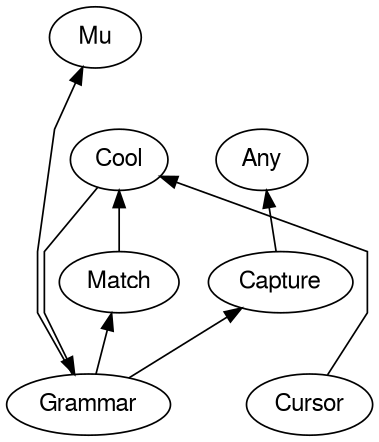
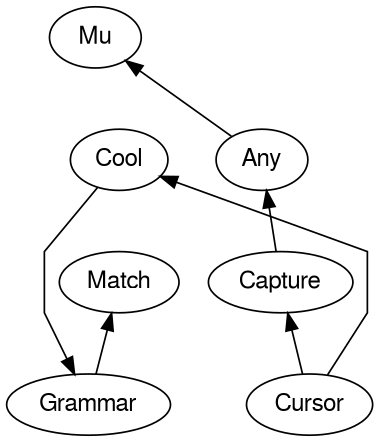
edge "Match" -> "Cool": removed
edge "Grammar" -> "Mu": now "Any" -> "Mu"
edge "Grammar" -> "Capture": now "Cursor" -> "Capture"
